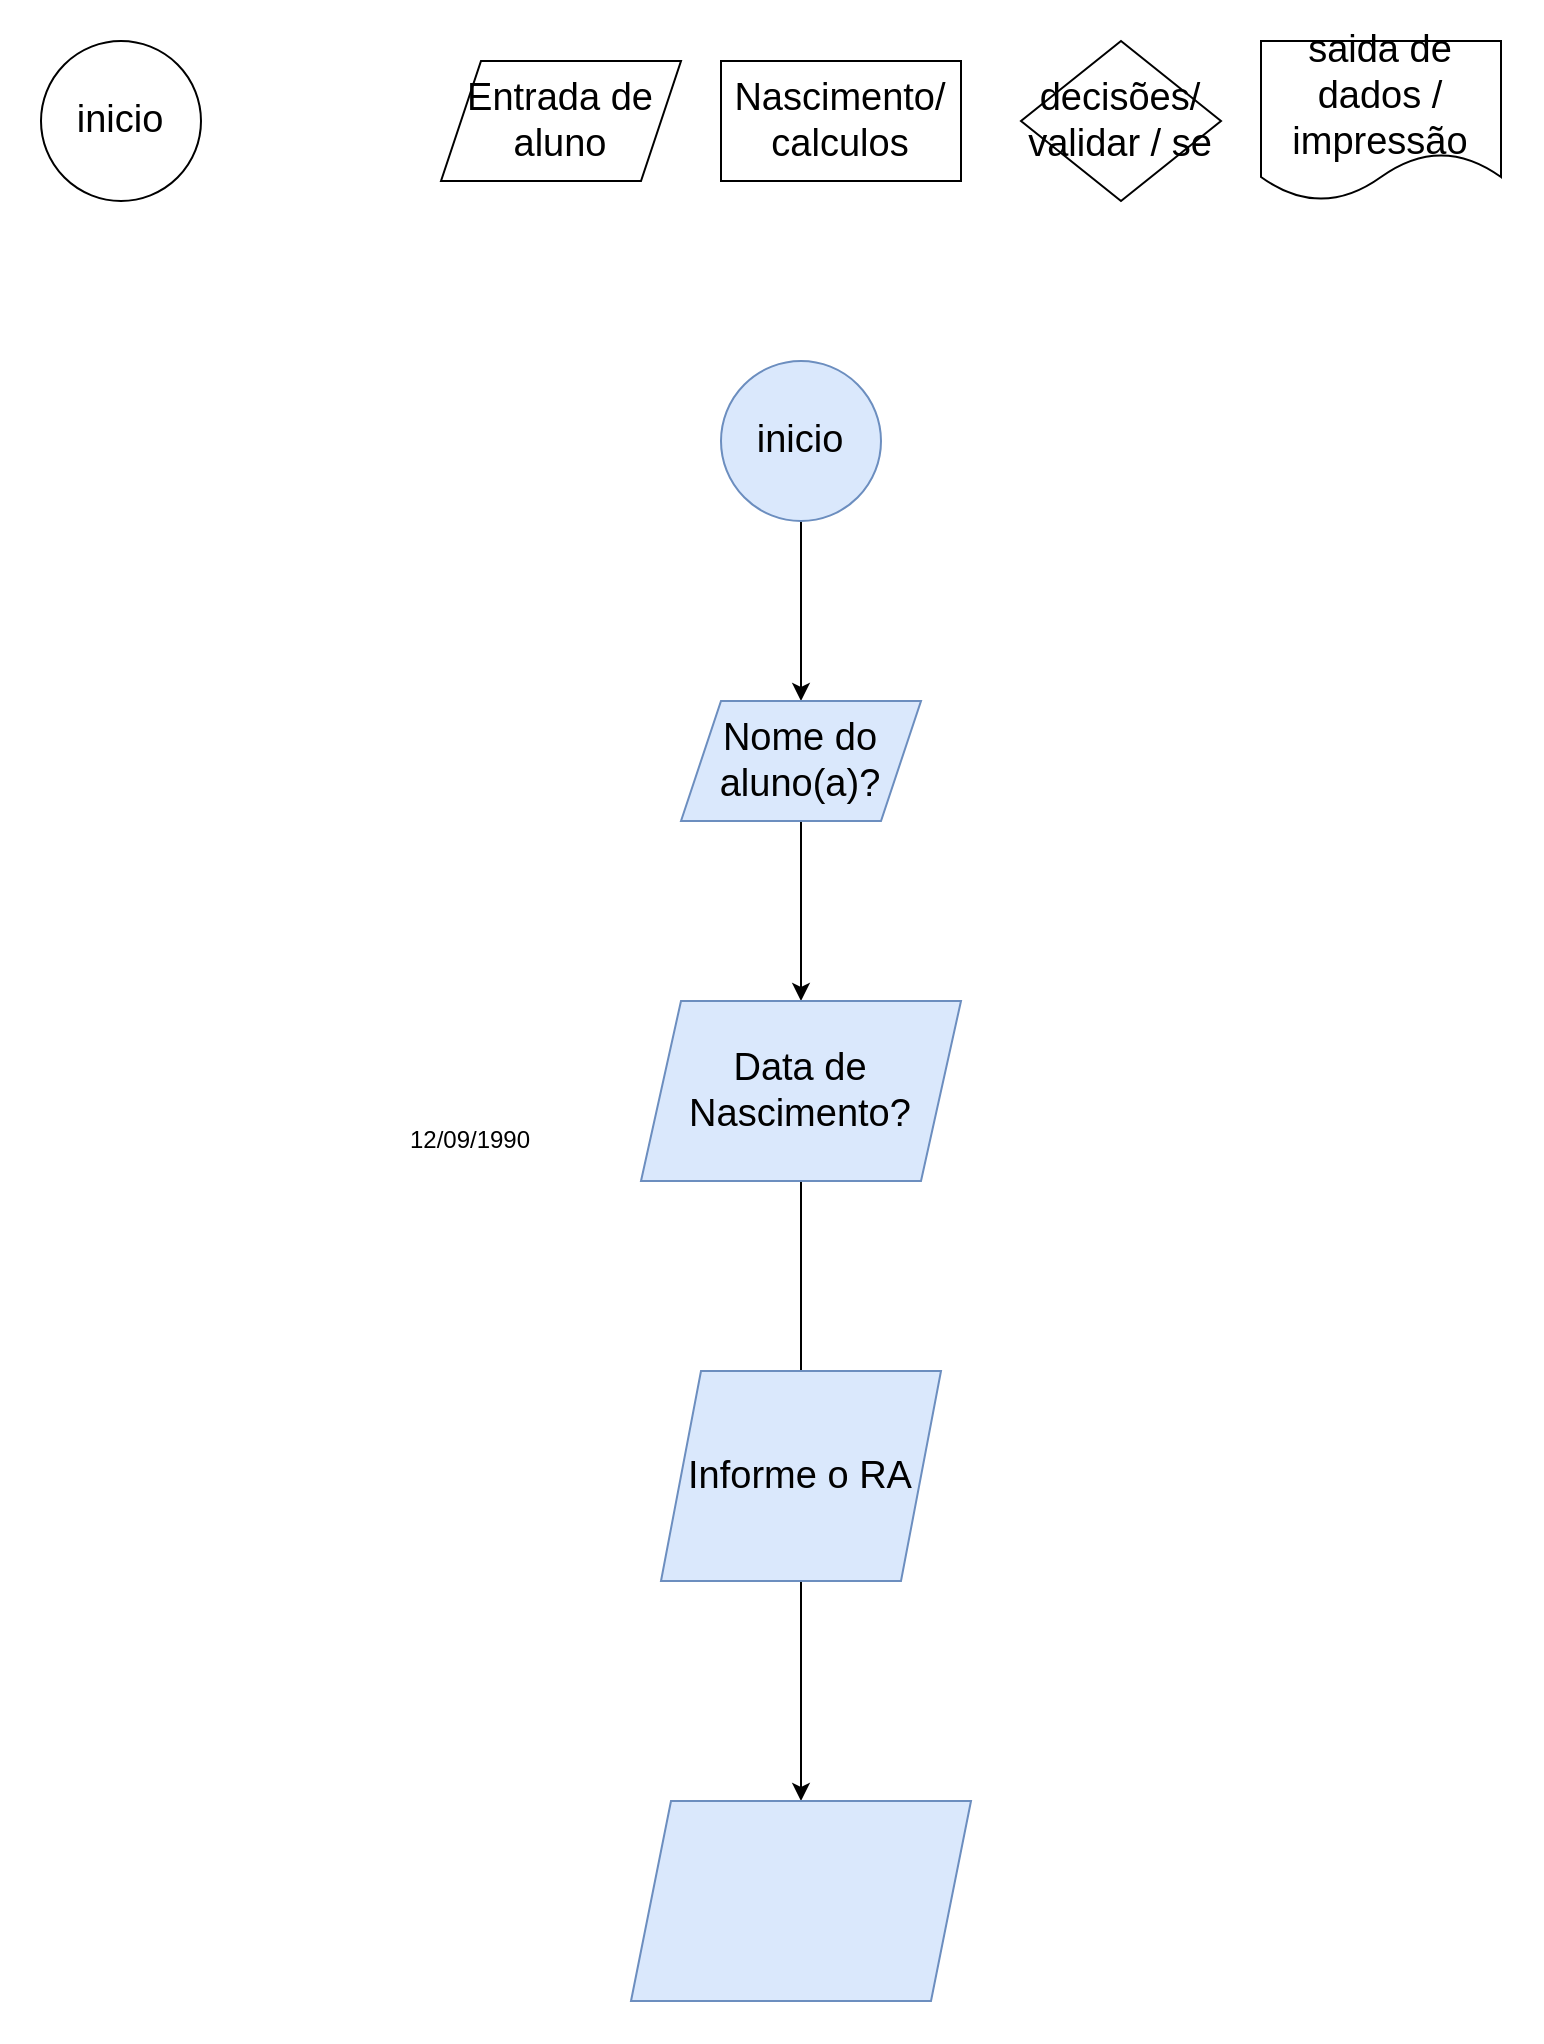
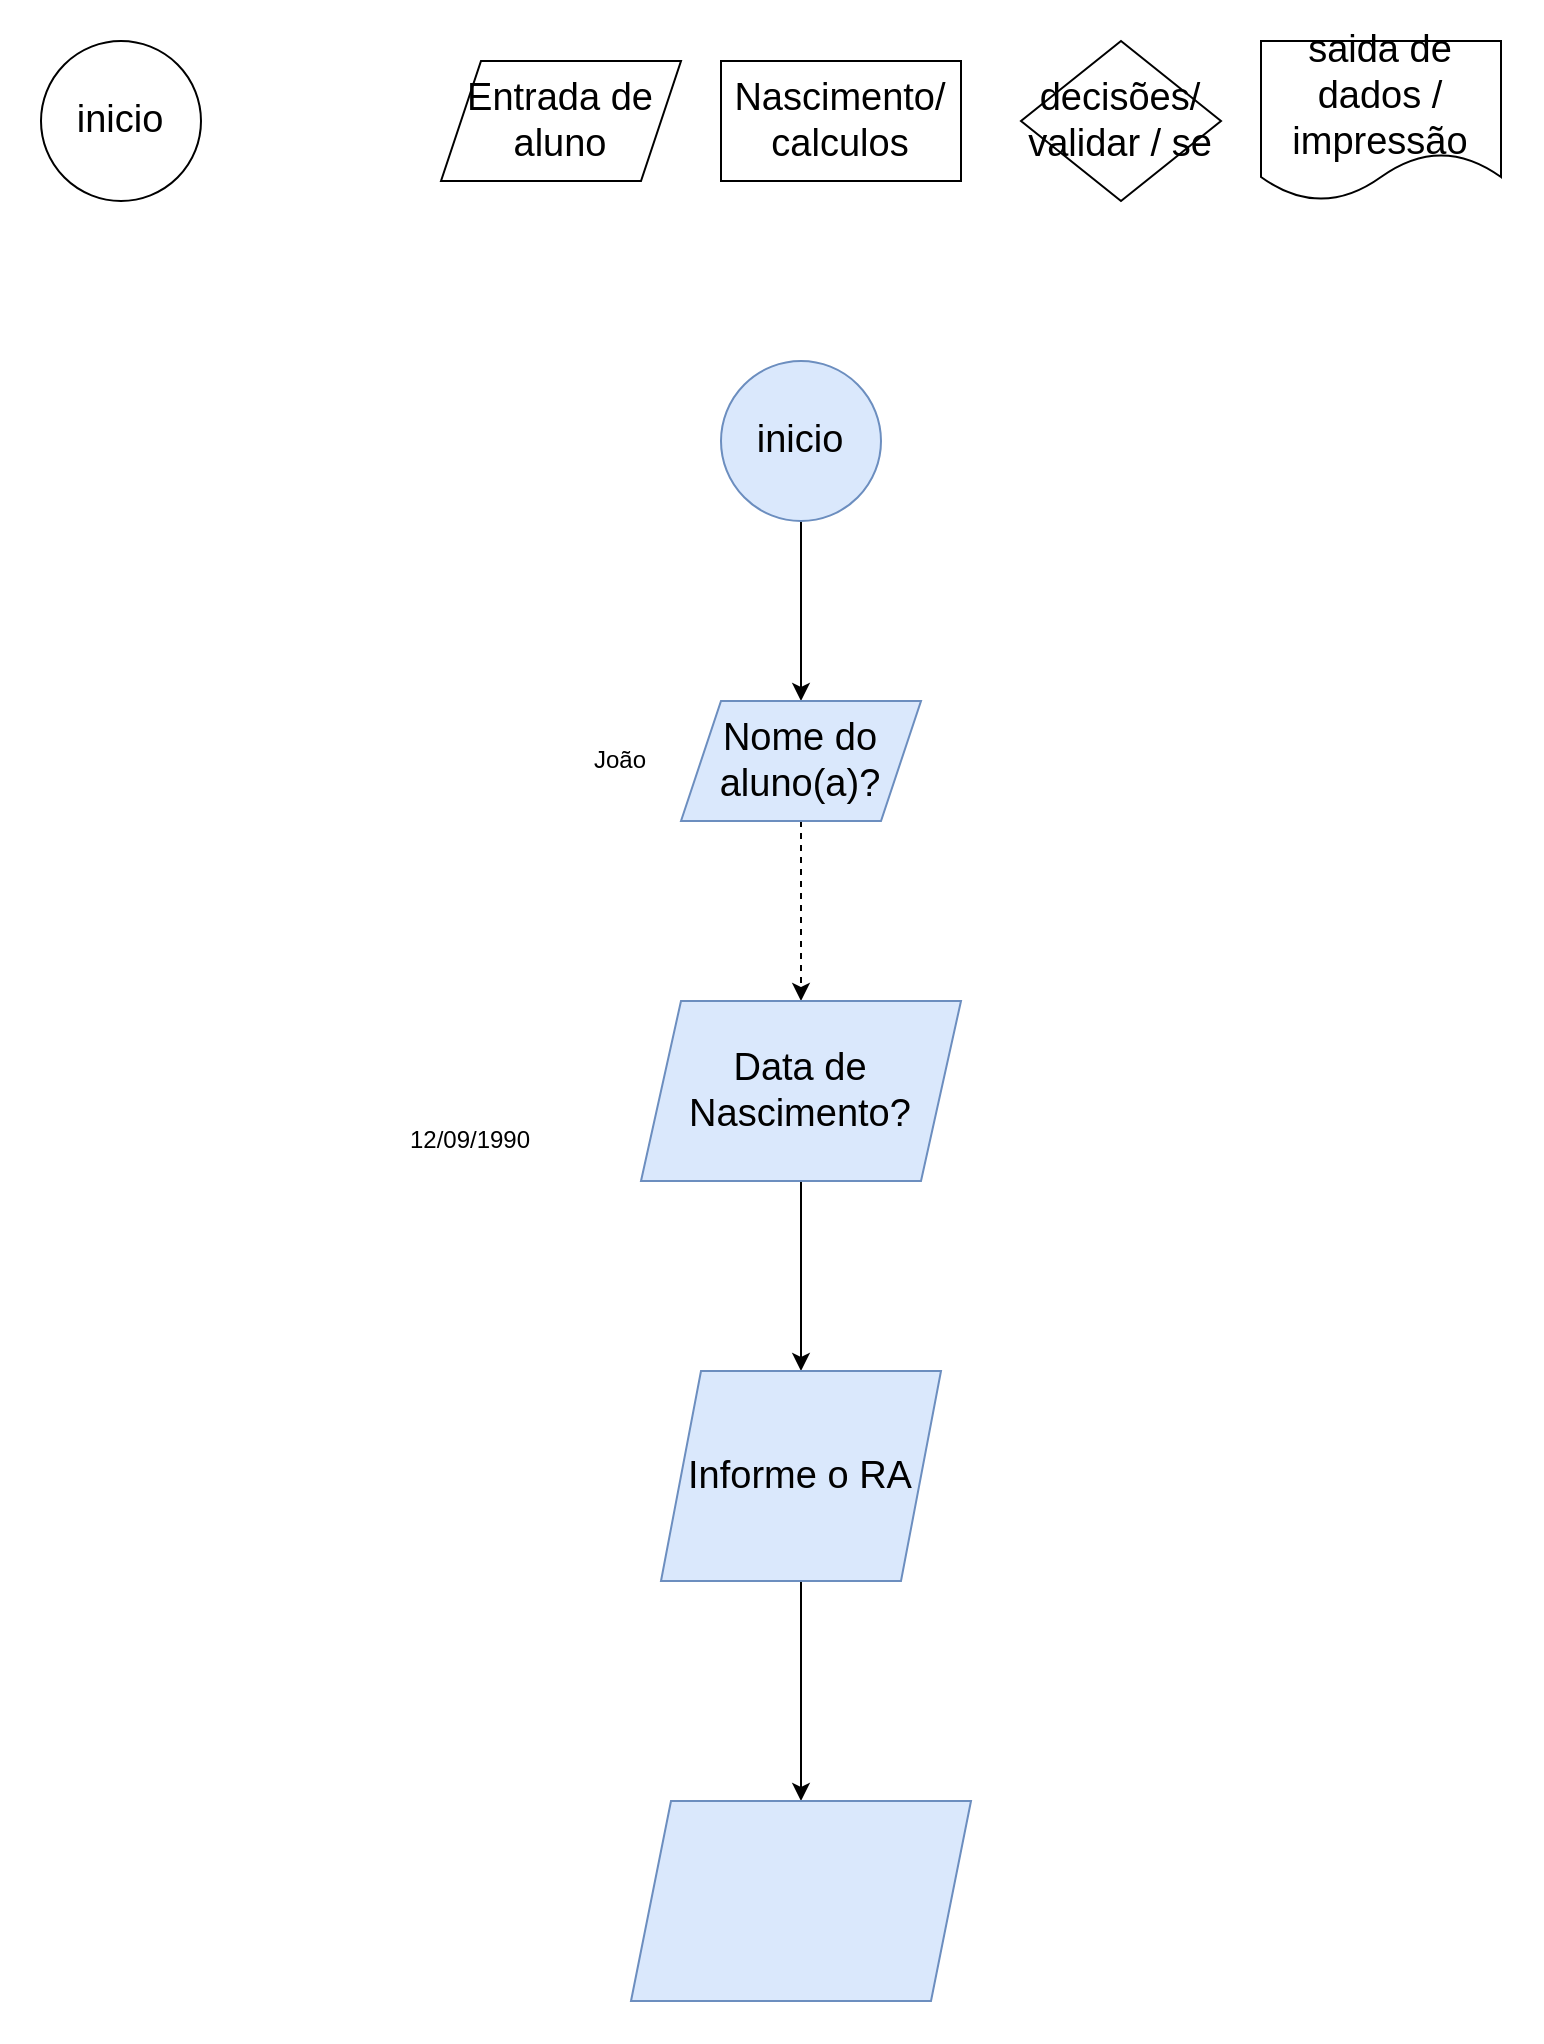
node "João": added
edge "Nome do aluno(a)?" -> "Data de Nascimento?": style solid -> dashed
edge "Data de Nascimento?" -- "Informe o RA": arrowhead none -> classic
